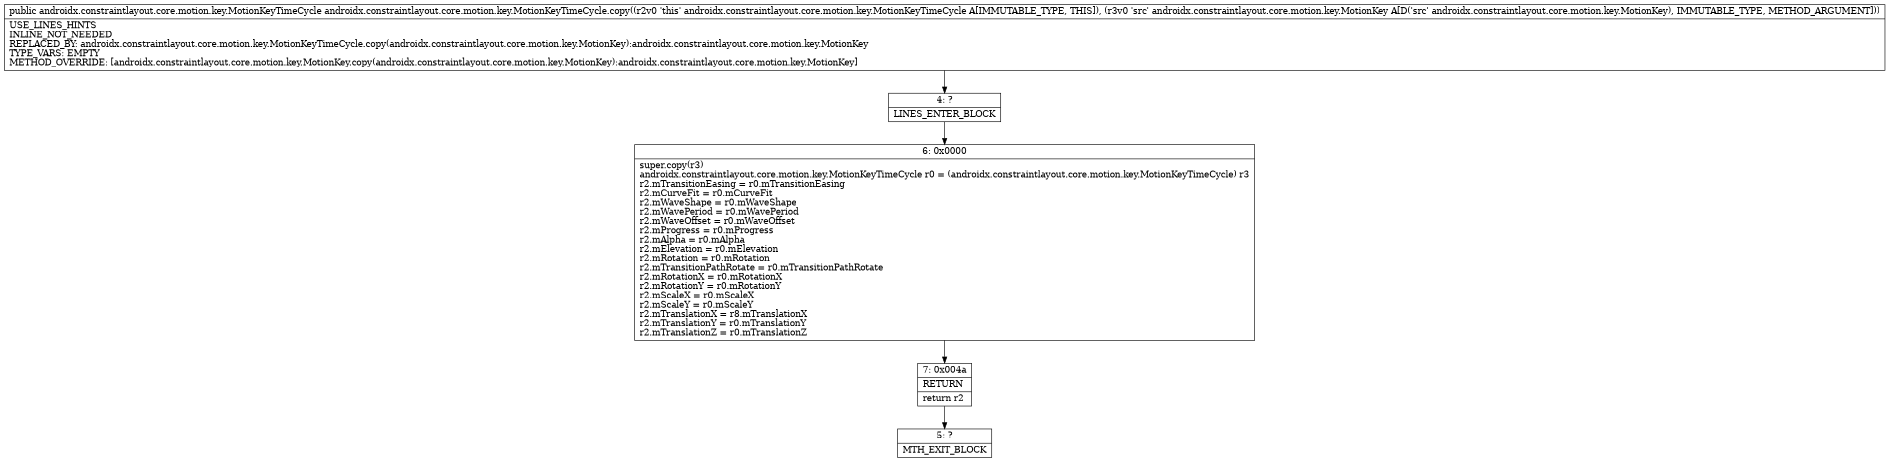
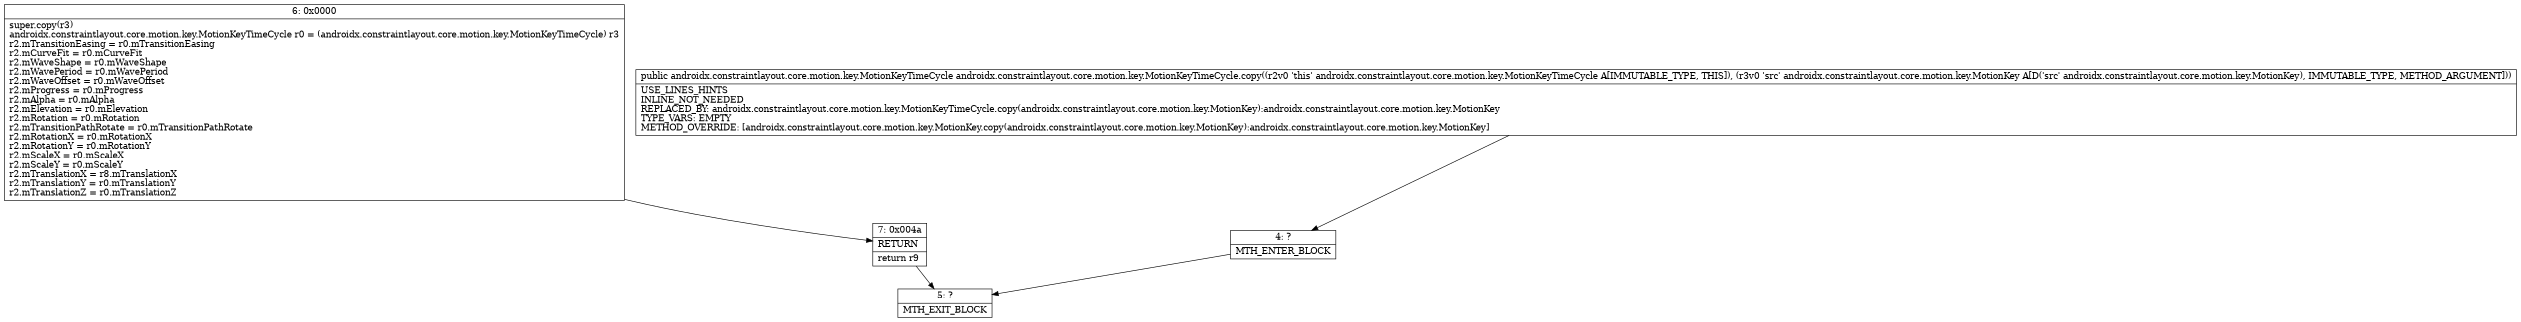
node "4: ?": text "LINES_ENTER_BLOCK" -> "MTH_ENTER_BLOCK"
edge "4: ?" -> "6: 0x0000": now "4: ?" -> "5: ?"
node "7: 0x004a": text "return r2" -> "return r9"
